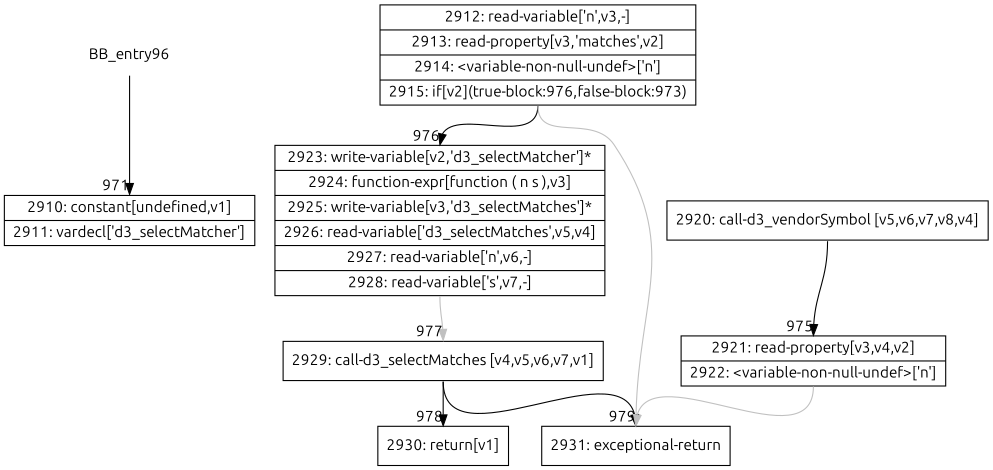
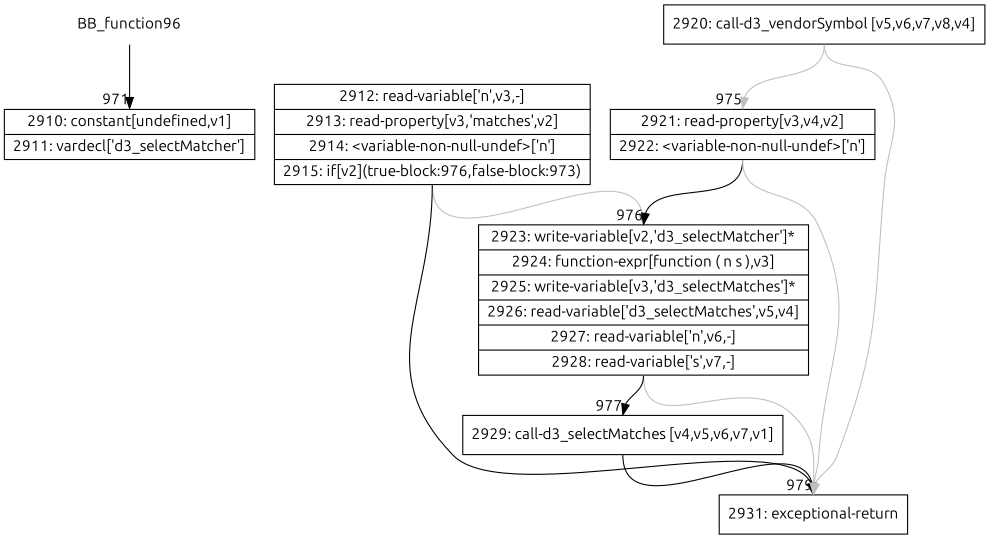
node "BB_entry96": label "BB_entry96" -> "BB_function96"
edge "2912: read-variable['n',v3,-]" -> "2923: write-variable[v2,'d3_selectMatcher']*": color black -> gray
edge "2921: read-property[v3,v4,v2]" -> "2923: write-variable[v2,'d3_selectMatcher']*": added
edge "2912: read-variable['n',v3,-]" -> "2931: exceptional-return": color gray -> black
edge "2920: call-d3_vendorSymbol [v5,v6,v7,v8,v4]" -> "2931: exceptional-return": added
edge "2920: call-d3_vendorSymbol [v5,v6,v7,v8,v4]" -> "2921: read-property[v3,v4,v2]": color black -> gray
edge "2923: write-variable[v2,'d3_selectMatcher']*" -> "2929: call-d3_selectMatches [v4,v5,v6,v7,v1]": color gray -> black
edge "2923: write-variable[v2,'d3_selectMatcher']*" -> "2931: exceptional-return": added
node "2930: return[v1]": removed
